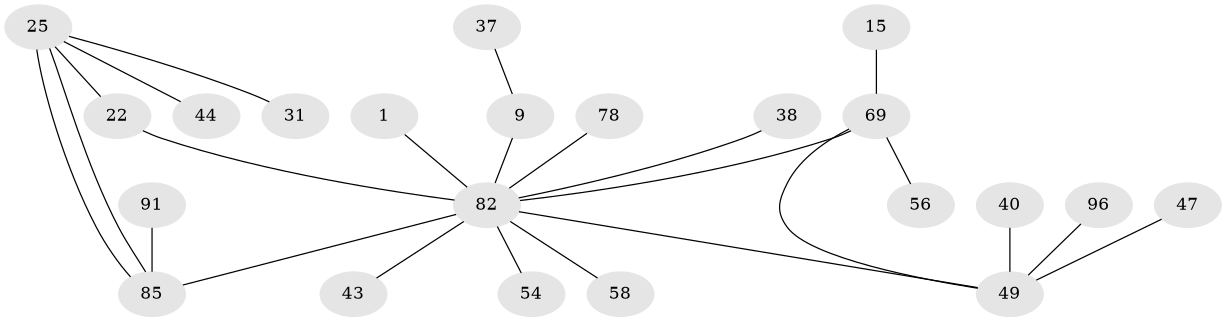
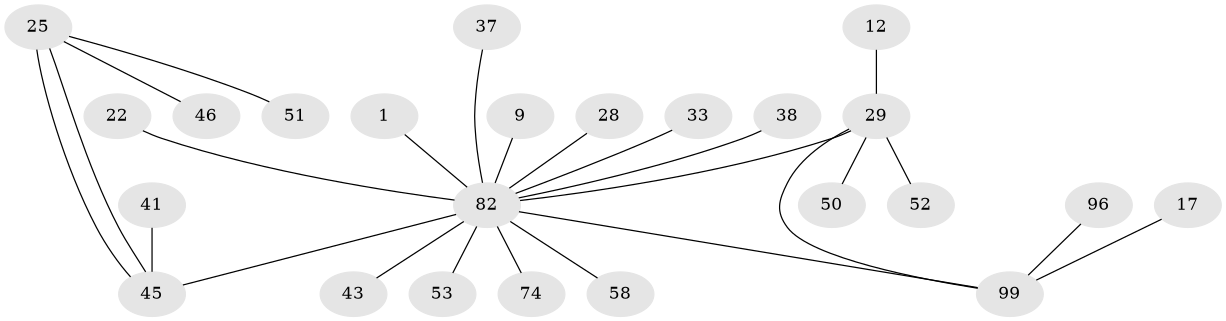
node "15": label "15" -> "12"
edge "37" -- "9": now "37" -- "82"
edge "25" -- "22": removed
node "44": label "44" -> "46"
node "31": label "31" -> "51"
node "78": label "78" -> "28"
node "33": added
node "69": label "69" -> "29"
node "91": label "91" -> "41"
node "50": added
node "56": label "56" -> "52"
node "40": removed
node "47": label "47" -> "17"
node "85": label "85" -> "45"
node "53": added
node "54": label "54" -> "74"
node "49": label "49" -> "99"
